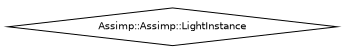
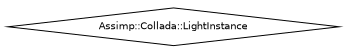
node "Assimp::Assimp::LightInstance": label "Assimp::Assimp::LightInstance" -> "Assimp::Collada::LightInstance"
